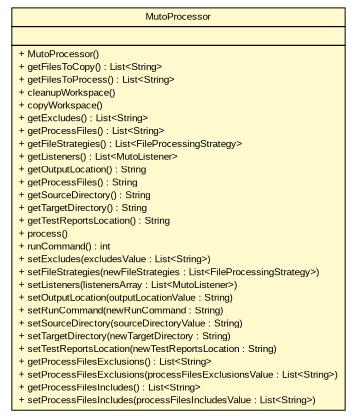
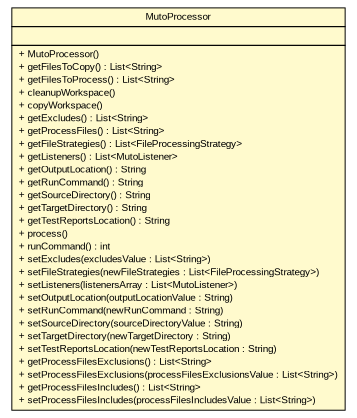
node "MutoProcessor": text "+ getProcessFiles() : String" -> "+ getRunCommand() : String"
